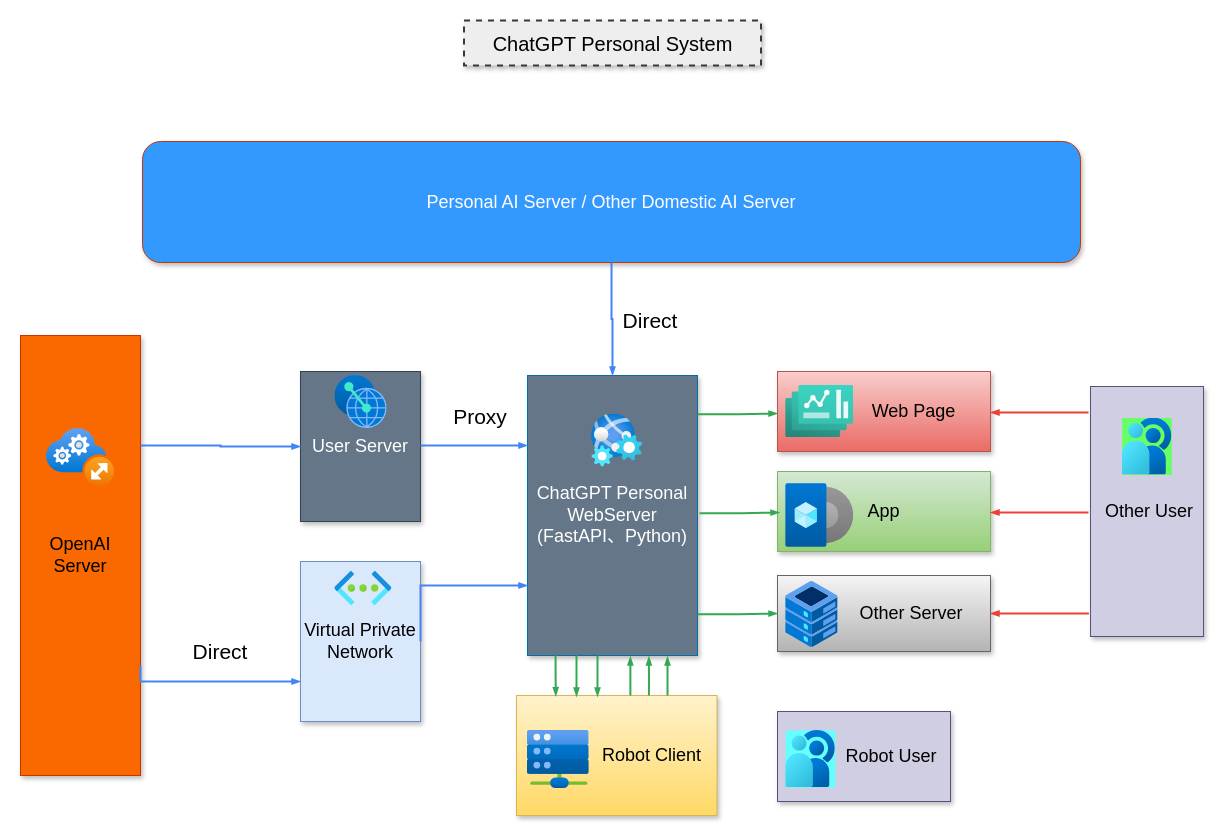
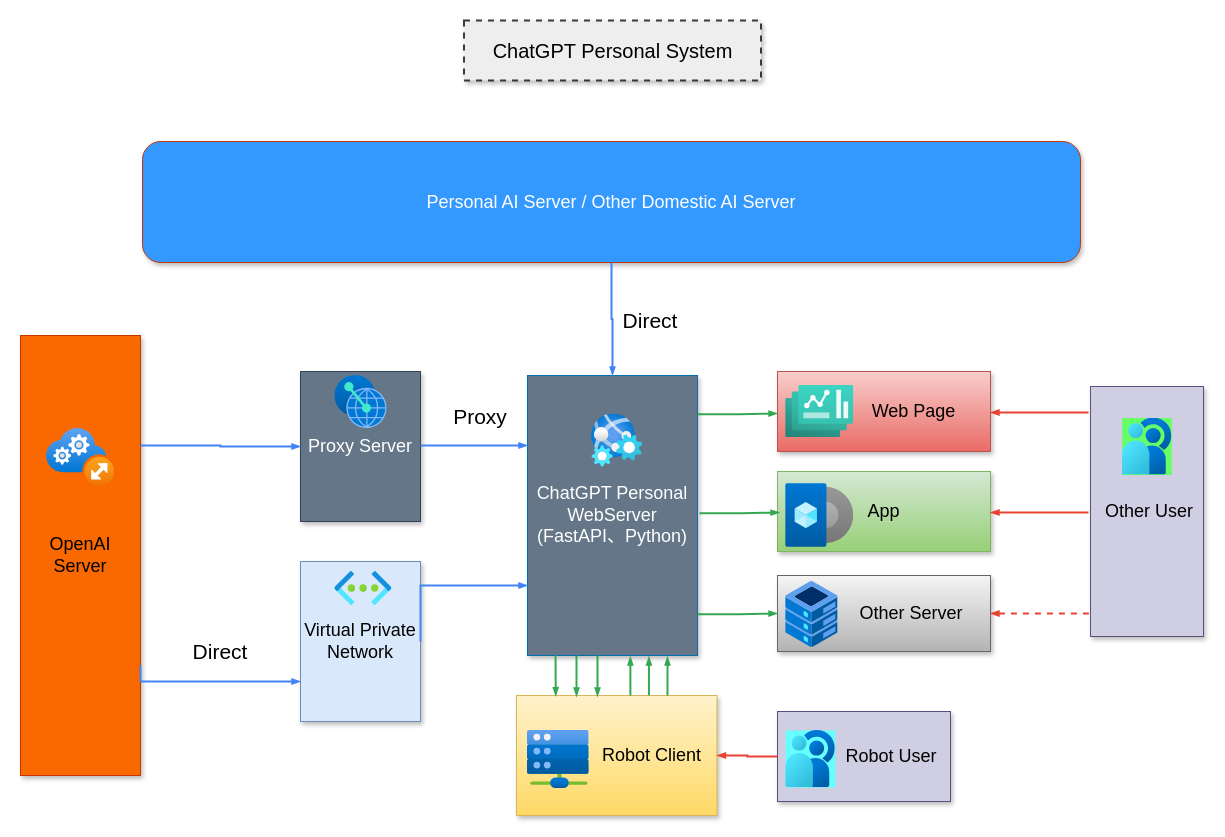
node "ChatGPT Personal System": size 297x45 -> 297x60
node "User Server": label "User Server" -> "Proxy Server"
edge "Other User" -> "Other Server": style solid -> dashed
edge "Robot User" -> "Robot Client": added
